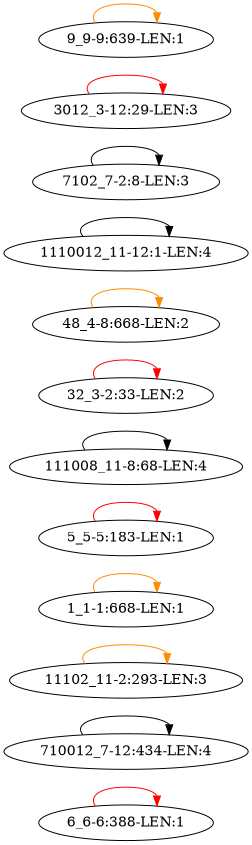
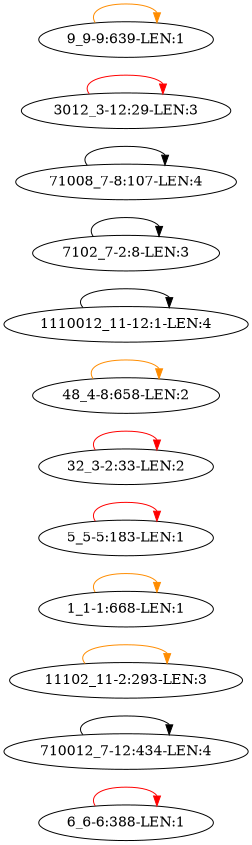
node "71008_7-8:107-LEN:4": added
node "48_4-8:668-LEN:2": label "48_4-8:668-LEN:2" -> "48_4-8:658-LEN:2"
node "111008_11-8:68-LEN:4": removed
